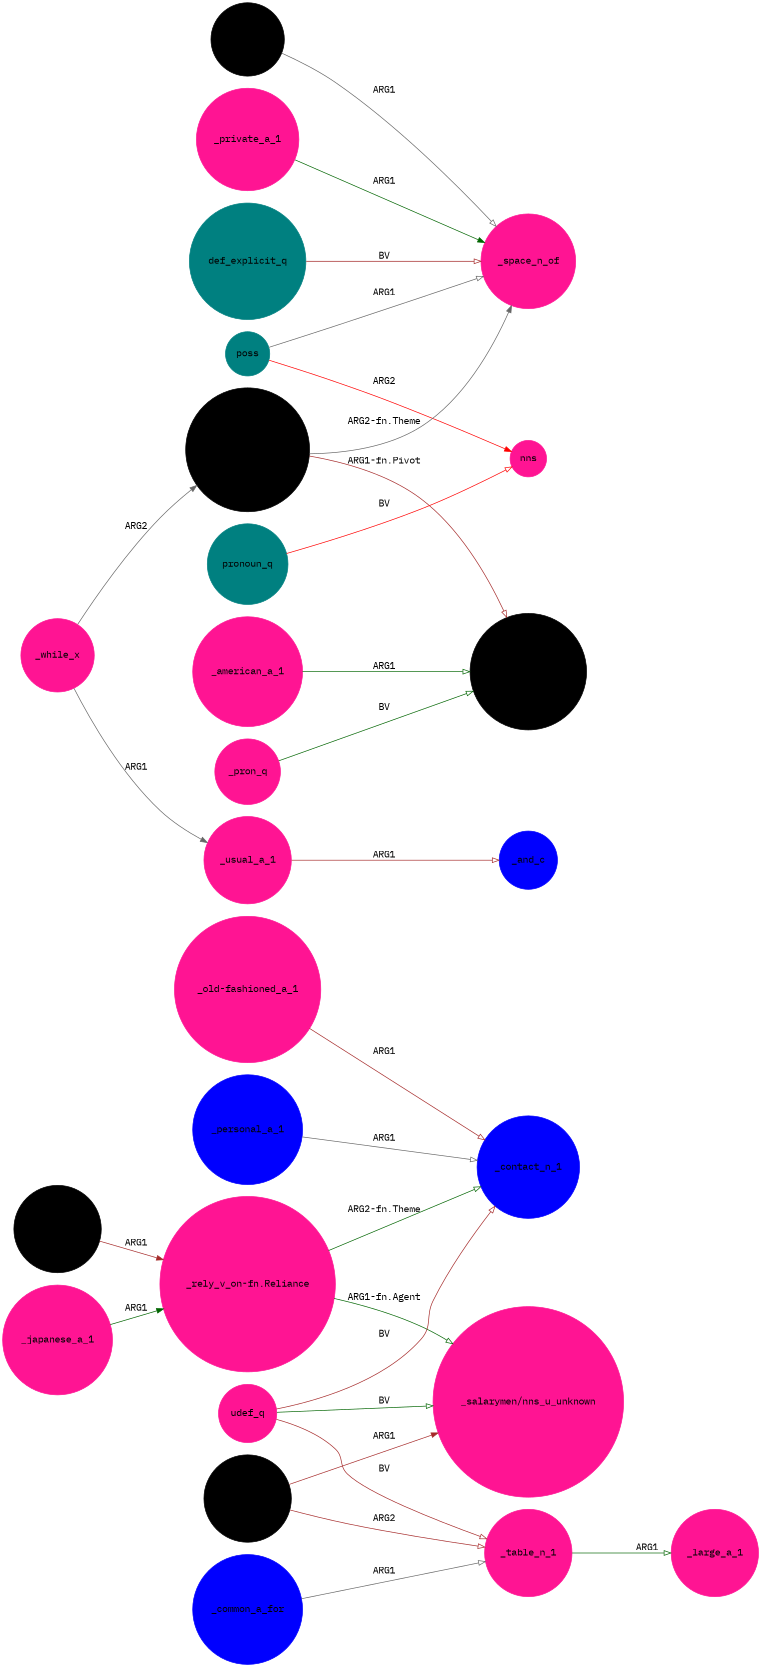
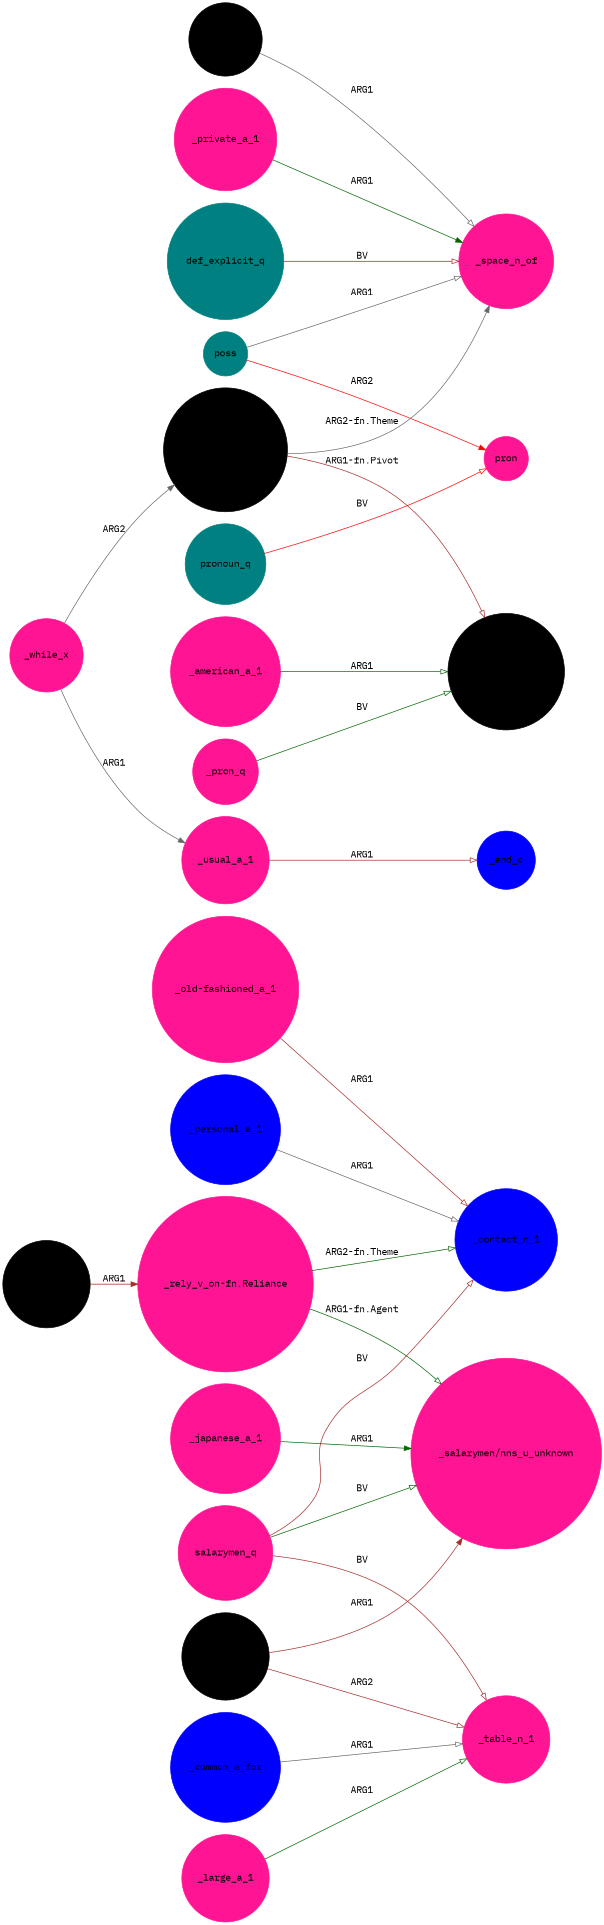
node "nns": label "nns" -> "pron"
edge "_japanese_a_1" -> "_rely_v_on-fn.Reliance": now "_japanese_a_1" -> "_salarymen/nns_u_unknown"
node "udef_q": label "udef_q" -> "salarymen_q"
edge "_table_n_1" -> "_large_a_1": reversed
